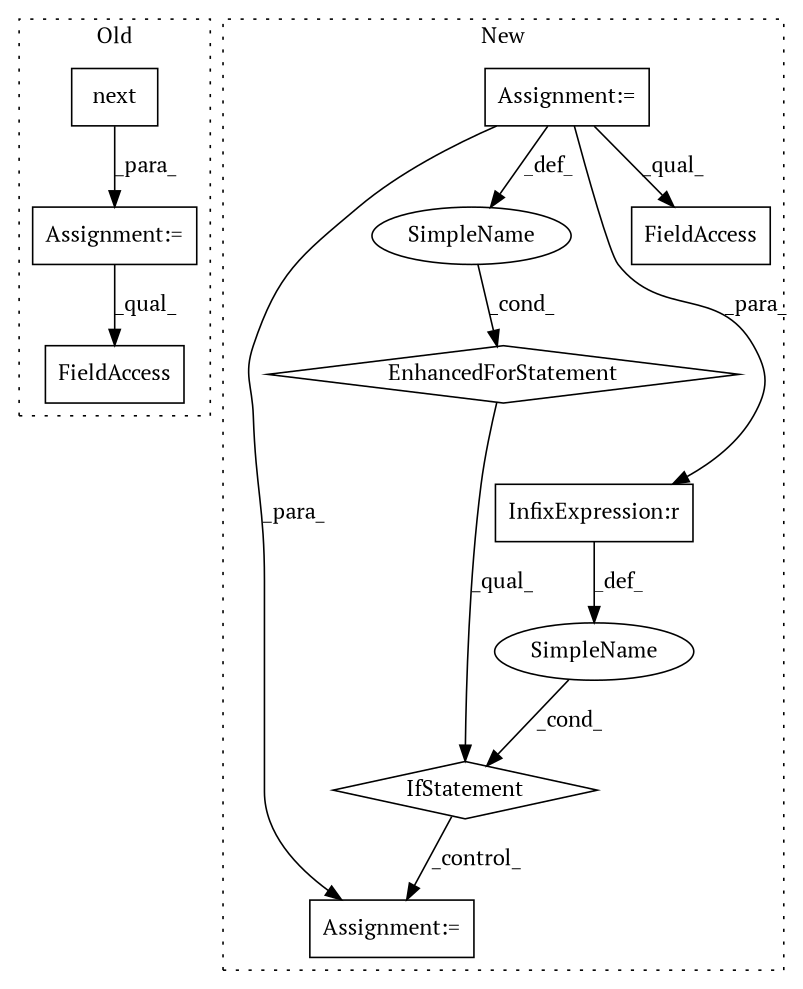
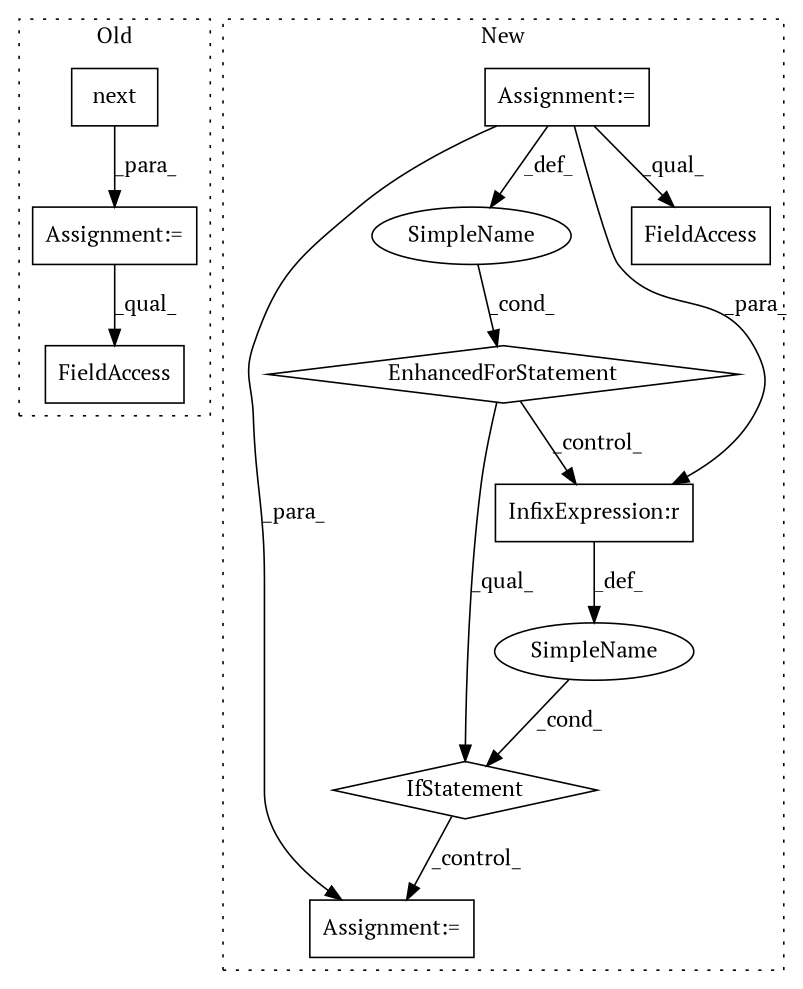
edge "EnhancedForStatement" -> "InfixExpression:r": added, label "_control_"
